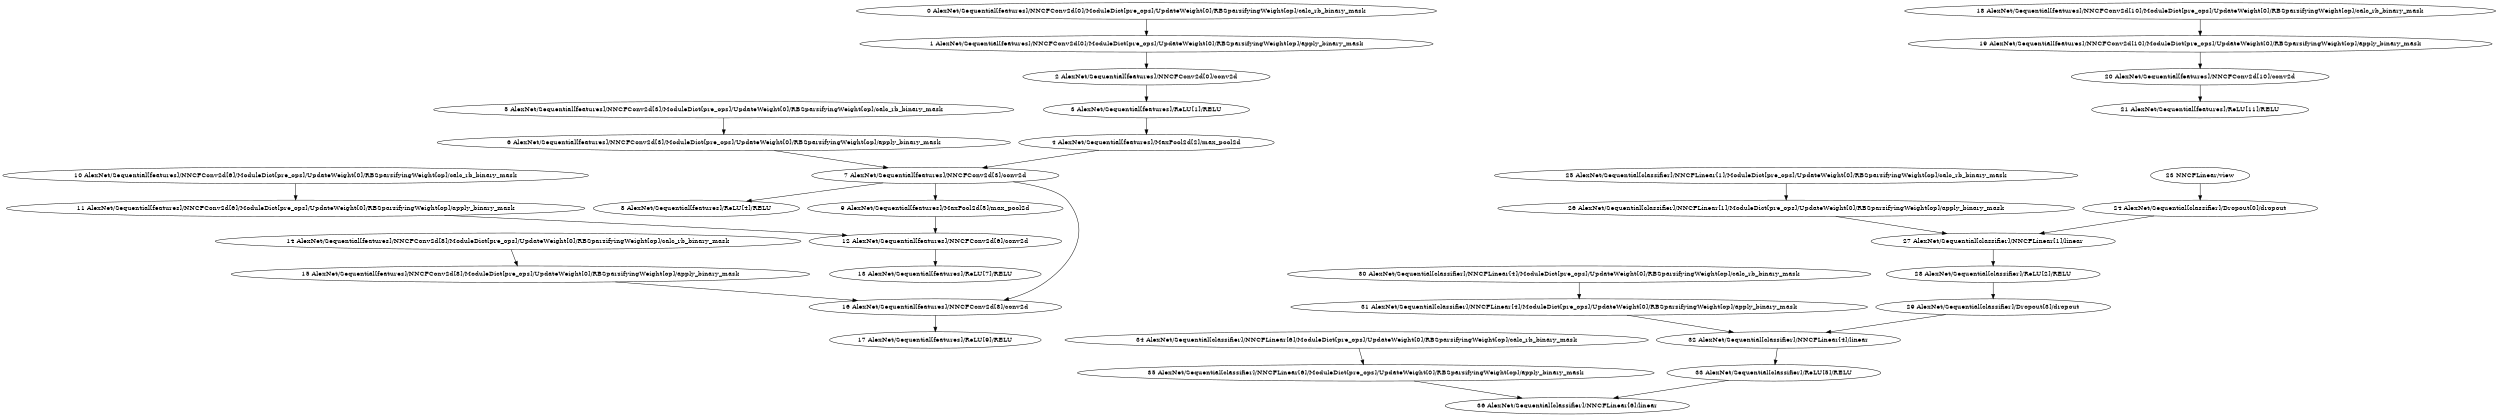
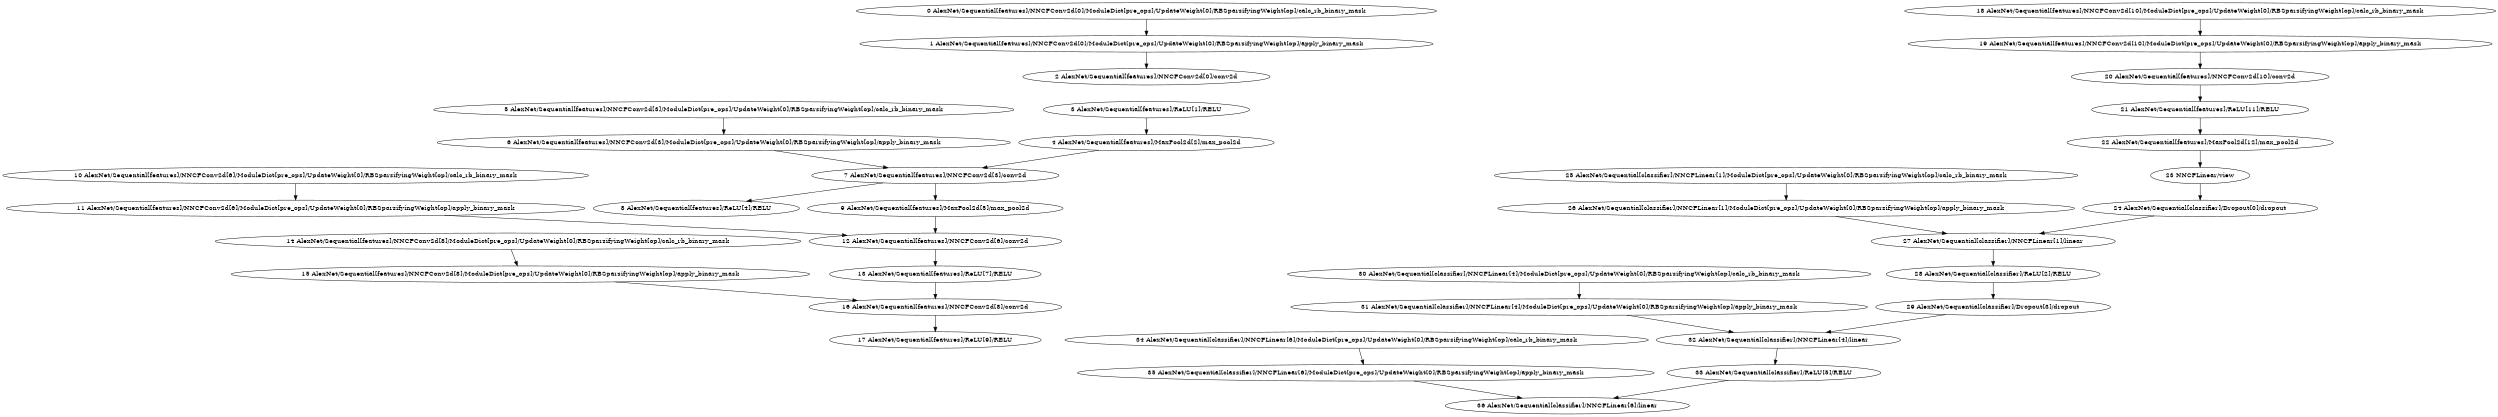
edge "2 AlexNet/Sequential[features]/NNCFConv2d[0]/conv2d" -> "3 AlexNet/Sequential[features]/ReLU[1]/RELU": removed
node "22 AlexNet/Sequential[features]/MaxPool2d[12]/max_pool2d": added
edge "7 AlexNet/Sequential[features]/NNCFConv2d[3]/conv2d" -> "16 AlexNet/Sequential[features]/NNCFConv2d[8]/conv2d": now "13 AlexNet/Sequential[features]/ReLU[7]/RELU" -> "16 AlexNet/Sequential[features]/NNCFConv2d[8]/conv2d"
